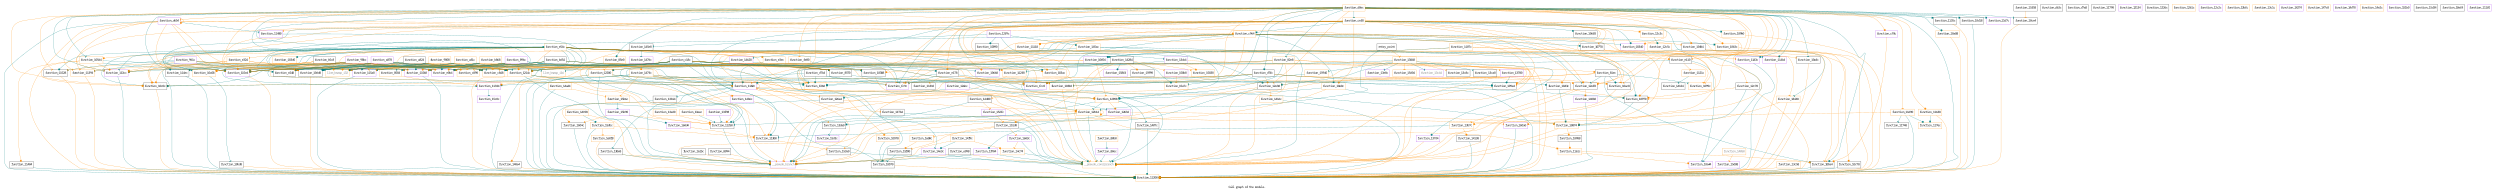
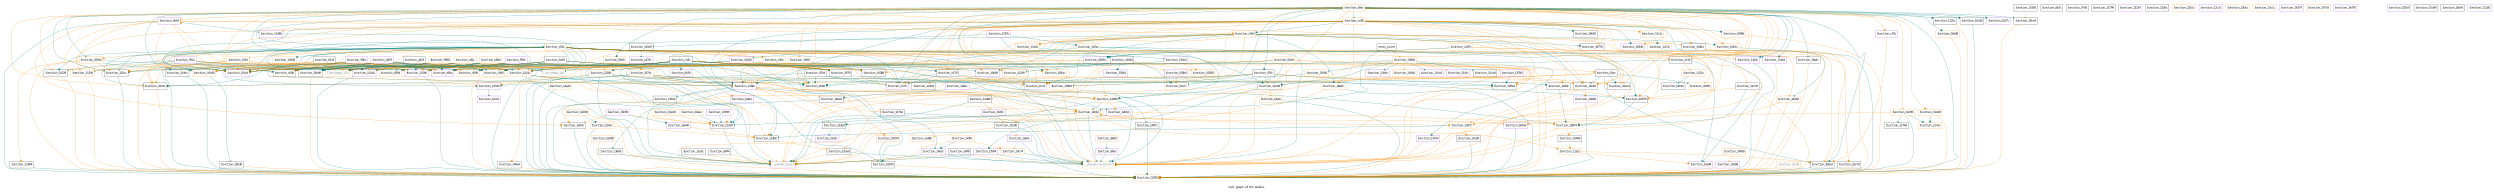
node "function_14e2c": removed
edge "function_d8ec" -> "function_82e8": removed
edge "function_c964" -> "function_10340": removed
node "function_15890": removed
edge "function_d654" -> "function_10c0c": now "function_d654" -> "function_10d4c"
edge "function_af1c" -> "function_e0b4": removed
edge "function_896c" -> "function_10388": color teal -> darkorange
edge "function_fe00" -> "function_1182c": added
edge "function_e110" -> "function_1099c": removed
node "function_113cc": color purple -> black
node "function_8190": added
node "function_15990": removed
node "function_13c44": fontcolor gray50 -> black
node "function_13c8c": color black -> purple
edge "function_10e0c" -> "function_12898": removed
node "function_15b6c": removed
edge "function_12b14" -> "function_13b7c": added
edge "function_15dbc" -> "function_160f8": removed
node "function_15f00": removed
node "function_14050": fontcolor gray50 -> black
node "function_13c58": fontcolor black -> gray50
edge "function_115e4" -> "function_11200": now "function_961c" -> "function_11200"
edge "function_10b3c" -> "function_11200": color darkorange -> teal
